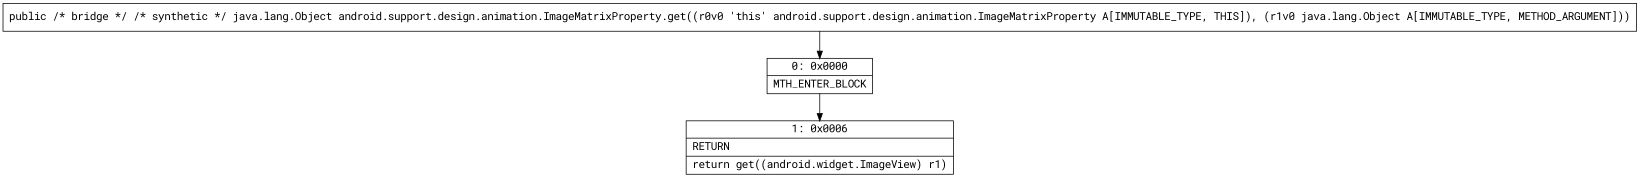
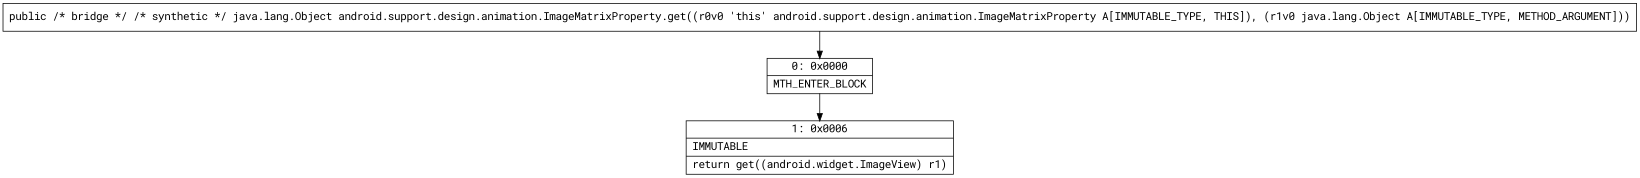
node "1: 0x0006": text "RETURN" -> "IMMUTABLE"
